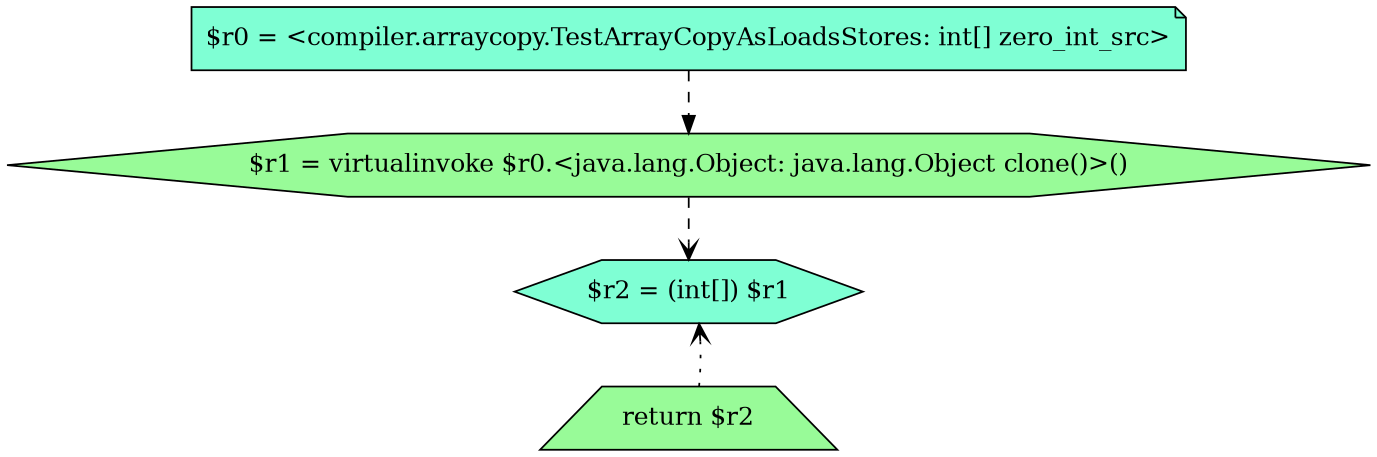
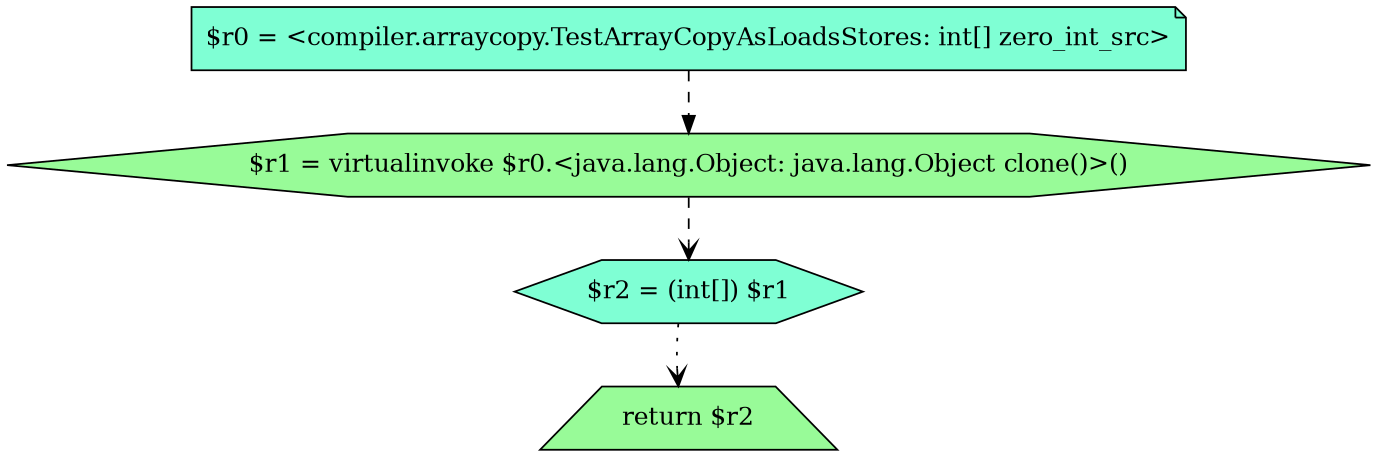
edge "return $r2" -> "$r2 = (int[]) $r1": reversed
